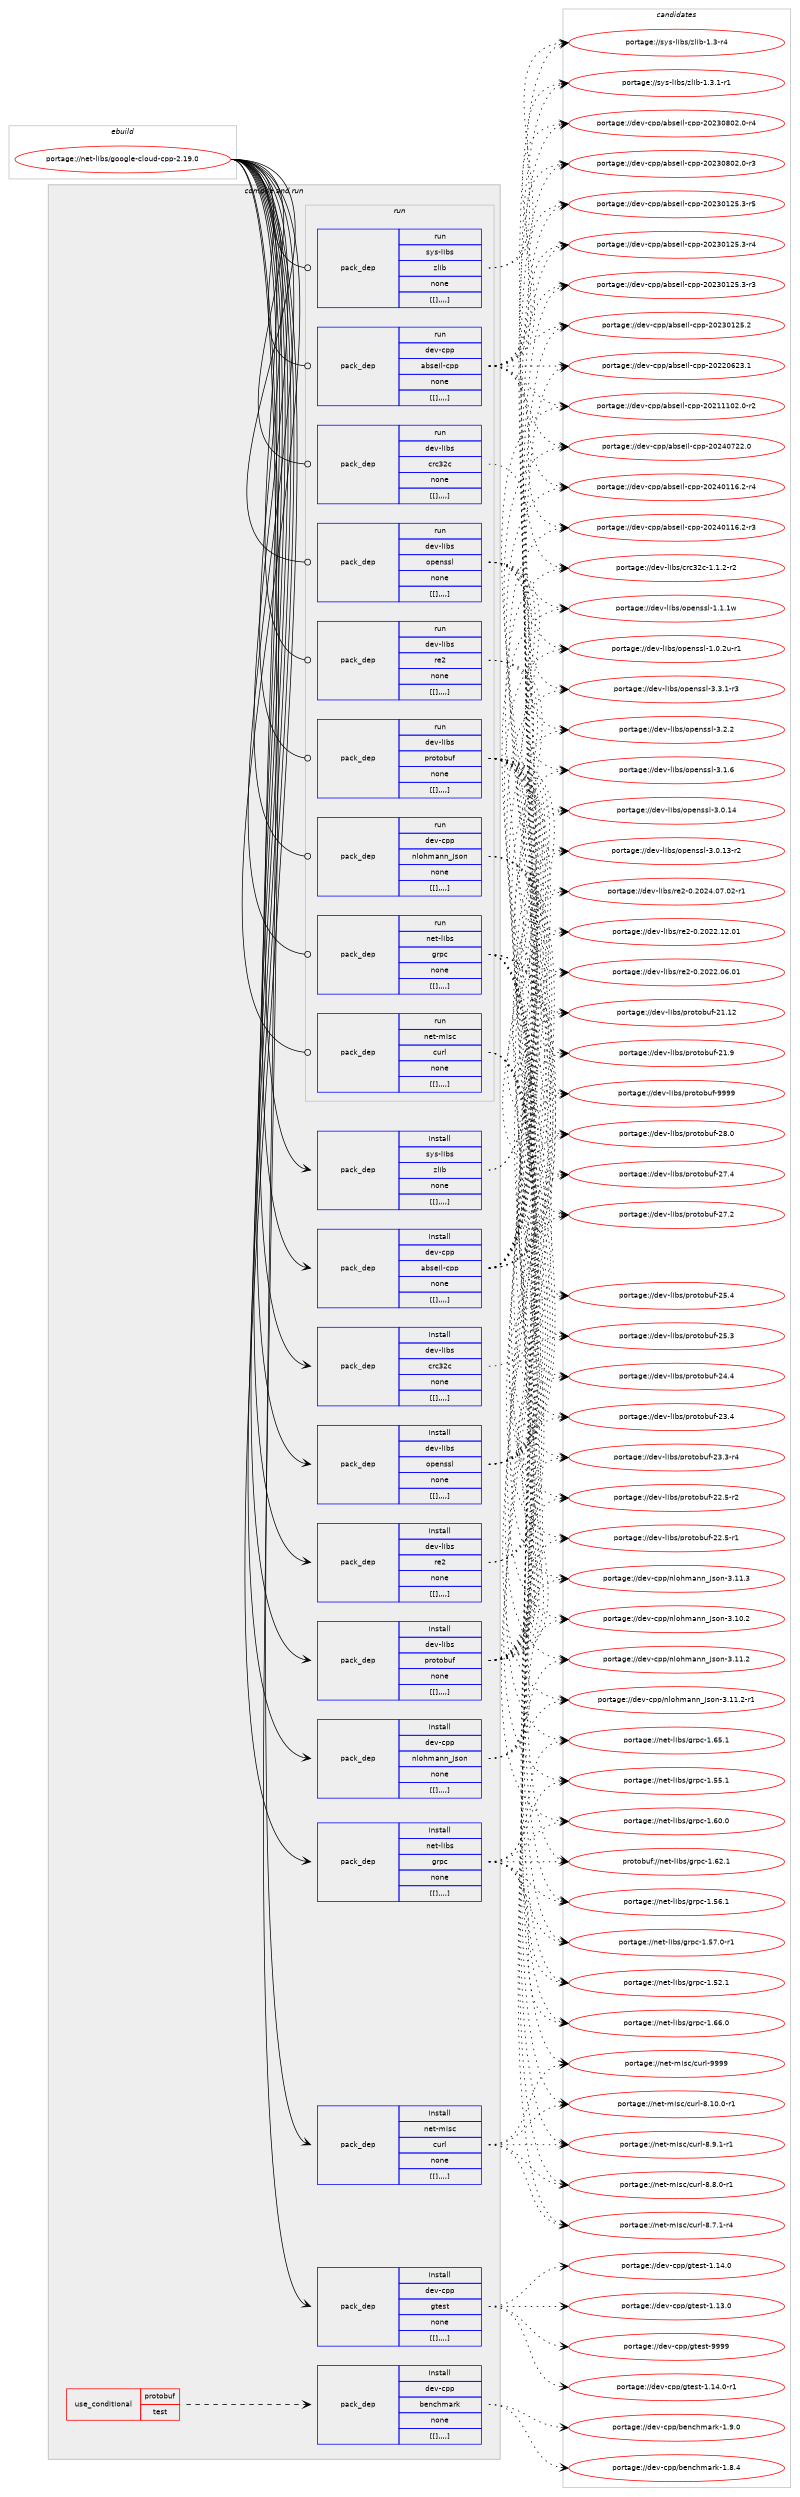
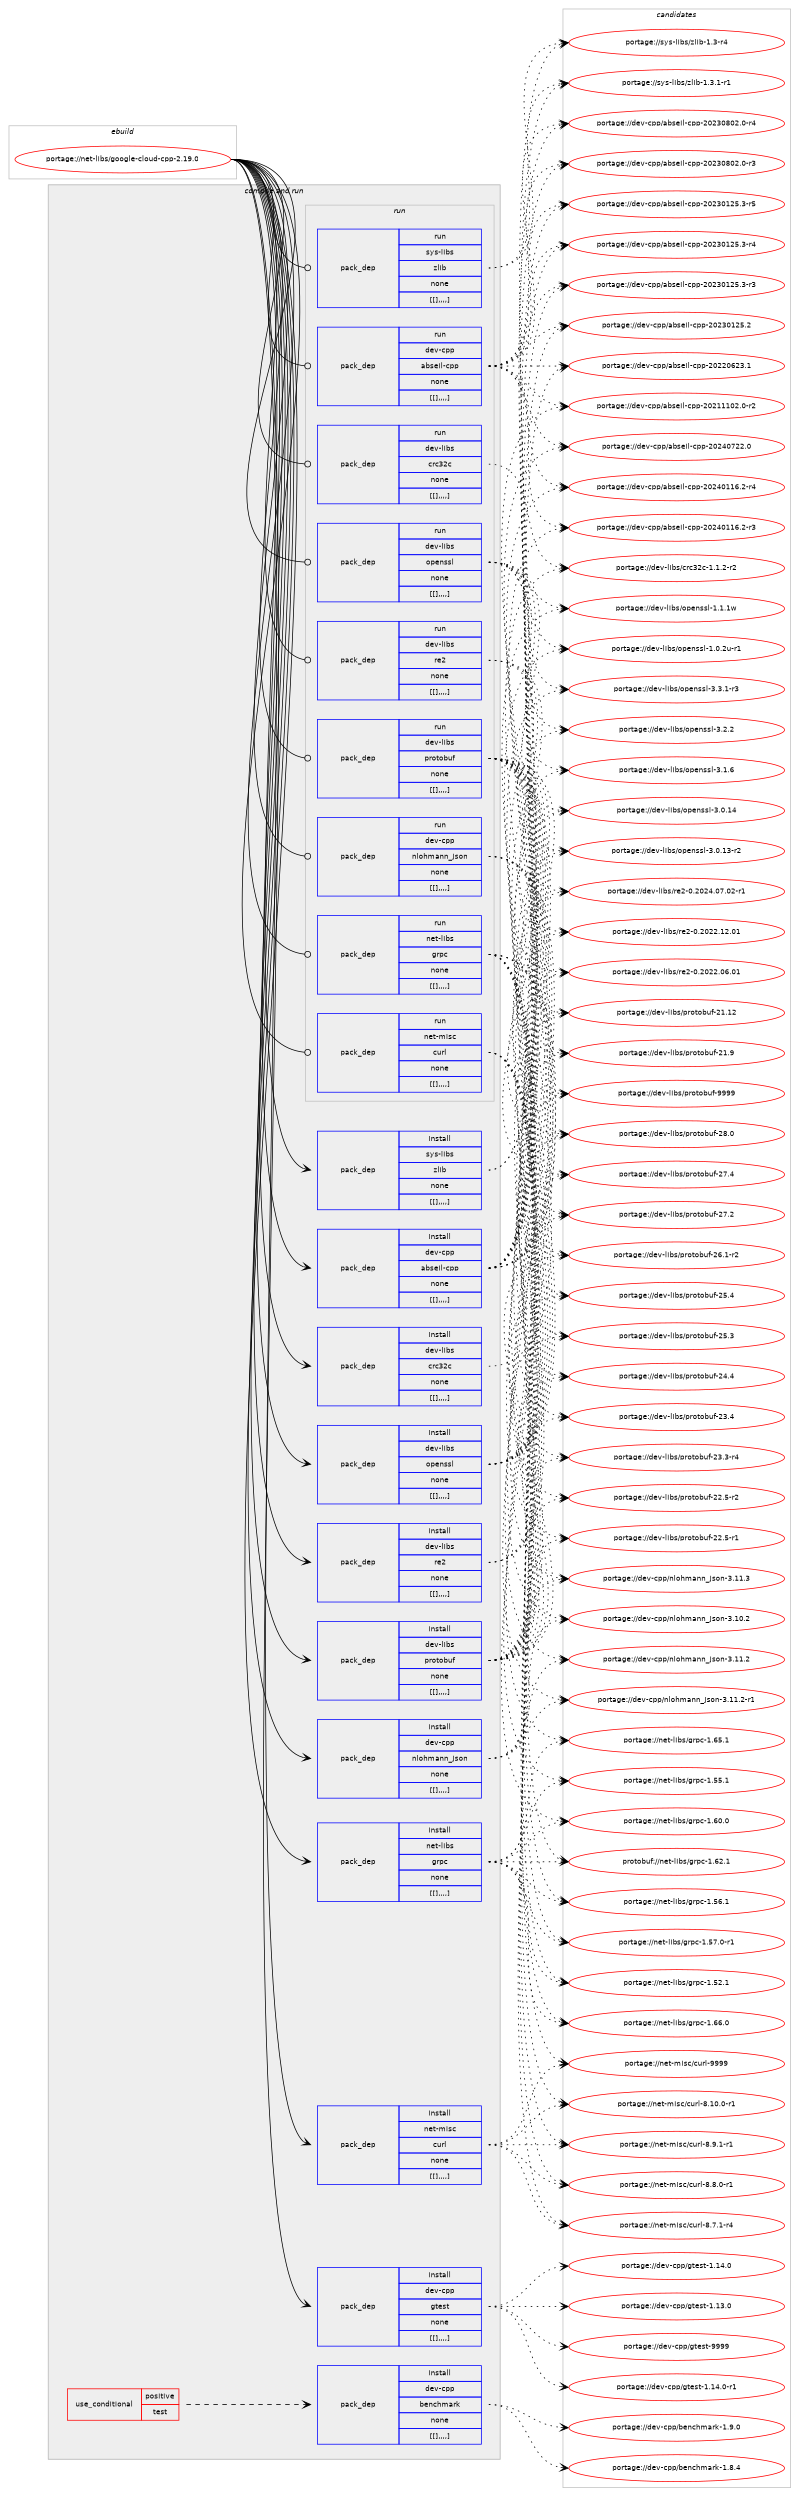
node "portage://dev-libs/protobuf-26.1-r2": added
node "use_conditional": text "protobuf" -> "positive"
